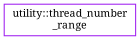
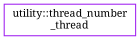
node "utility::thread_number _range": label "utility::thread_number _range" -> "utility::thread_number _thread"
